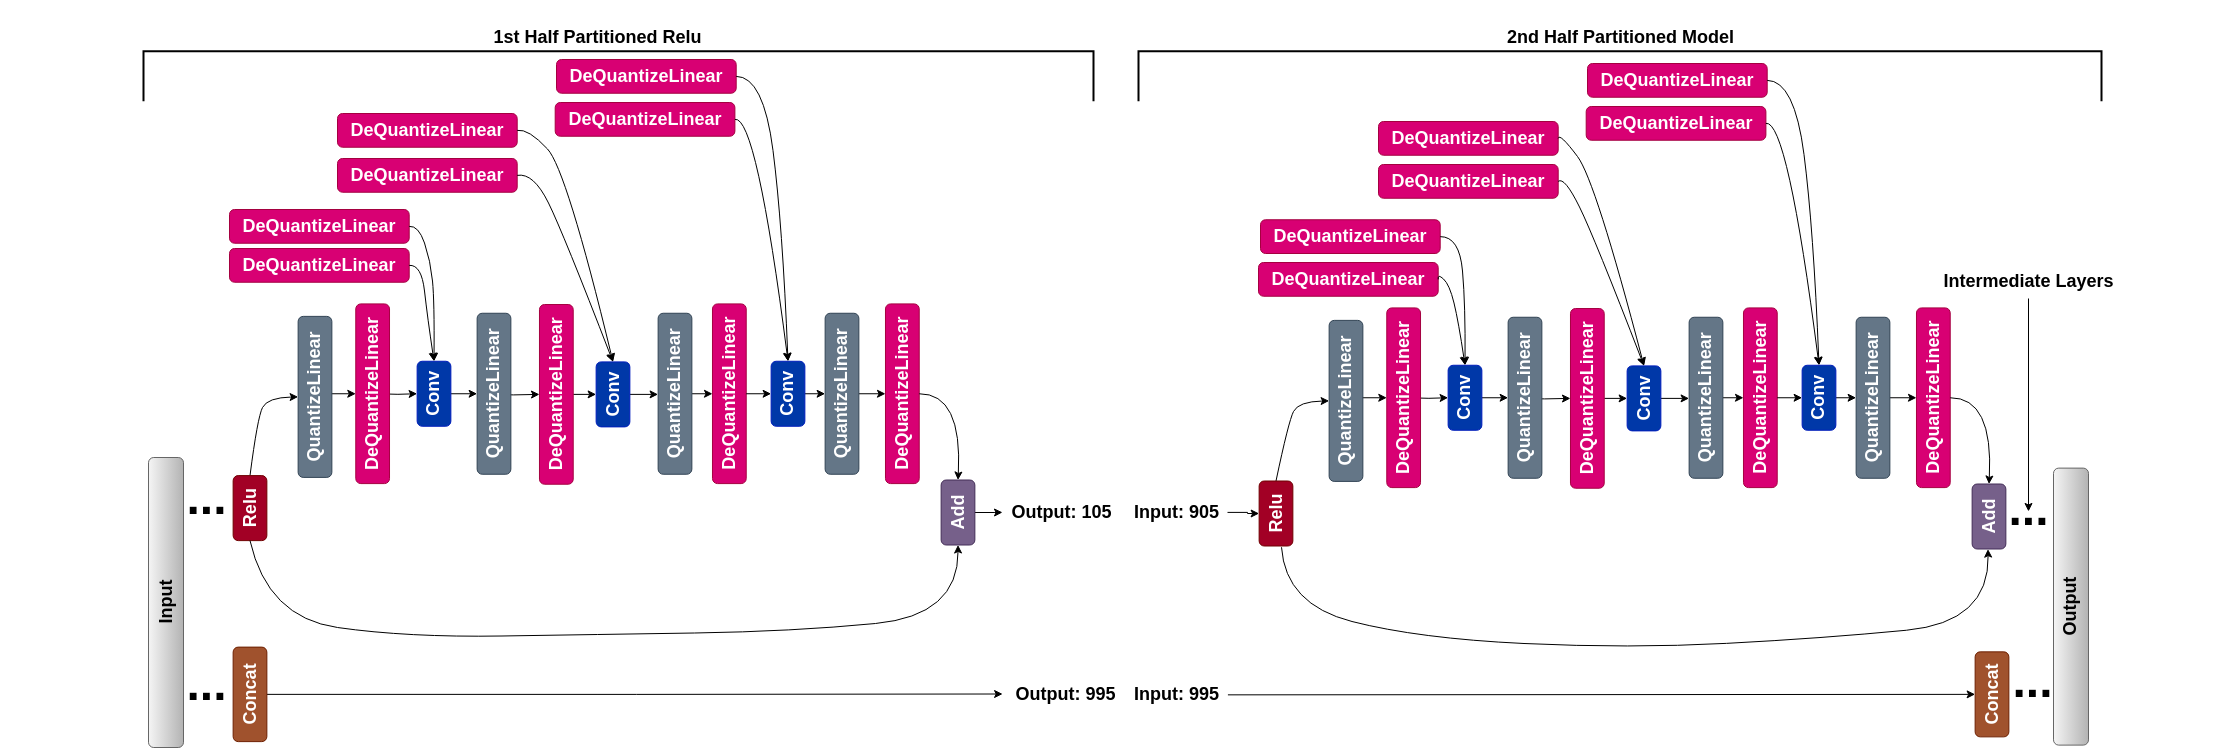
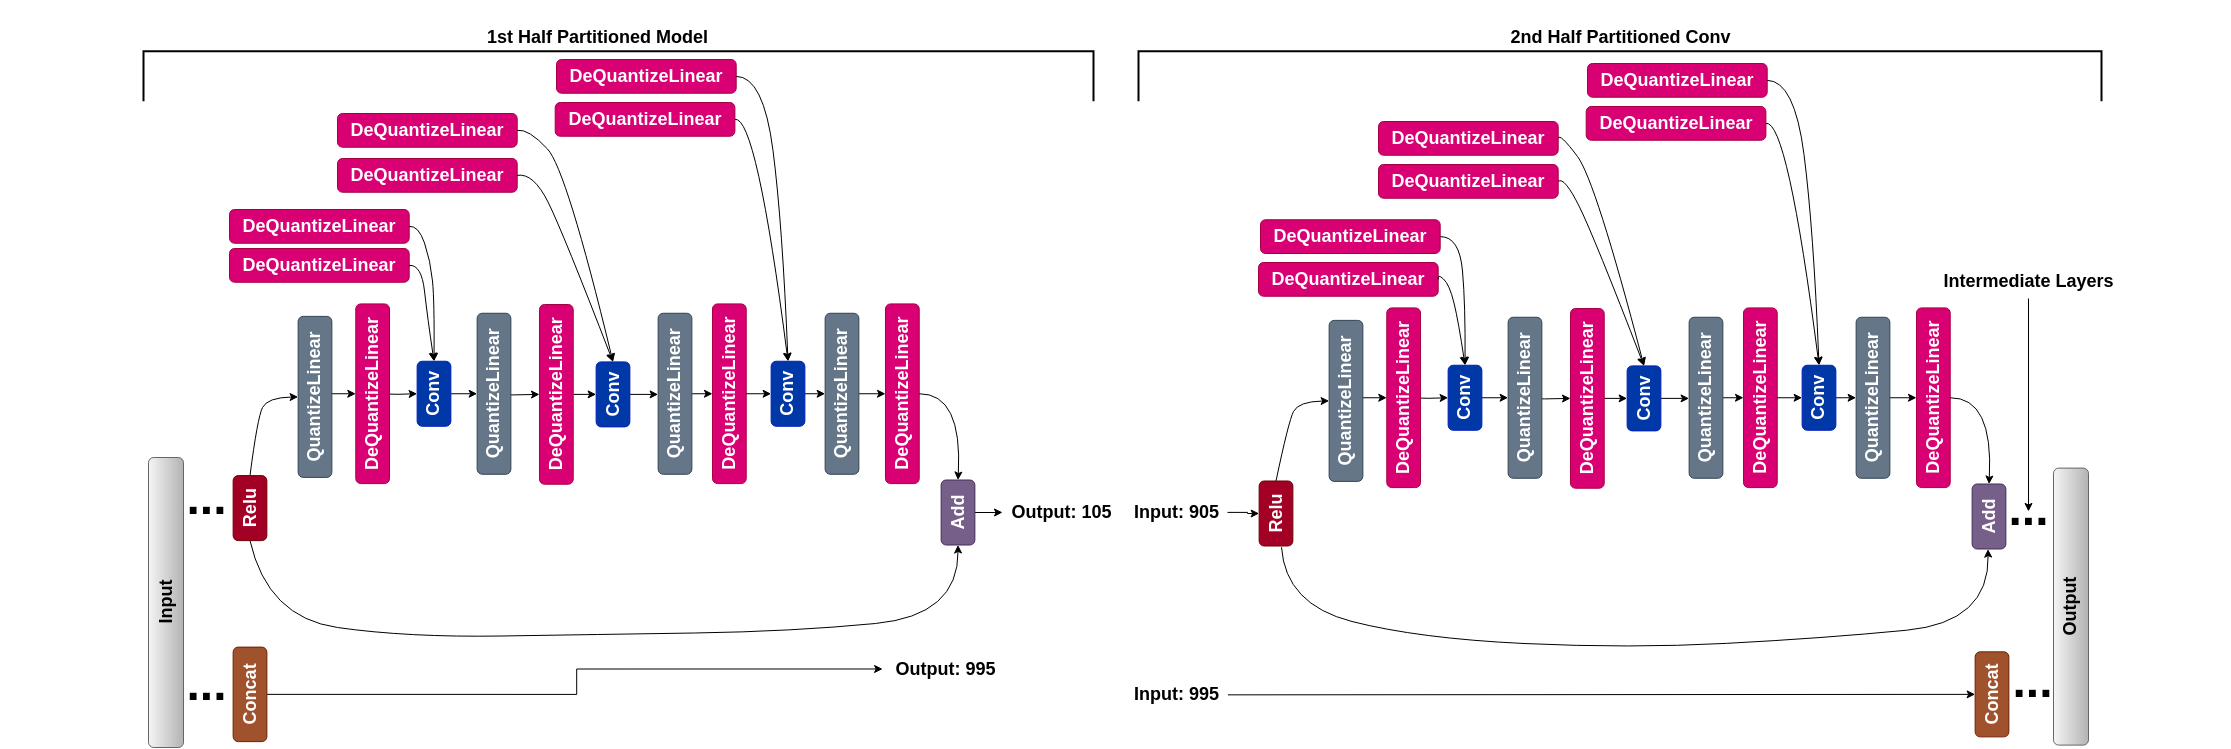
node "1st Half Partitioned Relu": label "1st Half Partitioned Relu" -> "1st Half Partitioned Model"
node "2nd Half Partitioned Model": label "2nd Half Partitioned Model" -> "2nd Half Partitioned Conv"
node "Output: 995": moved (1066, 695) -> (946, 670)
